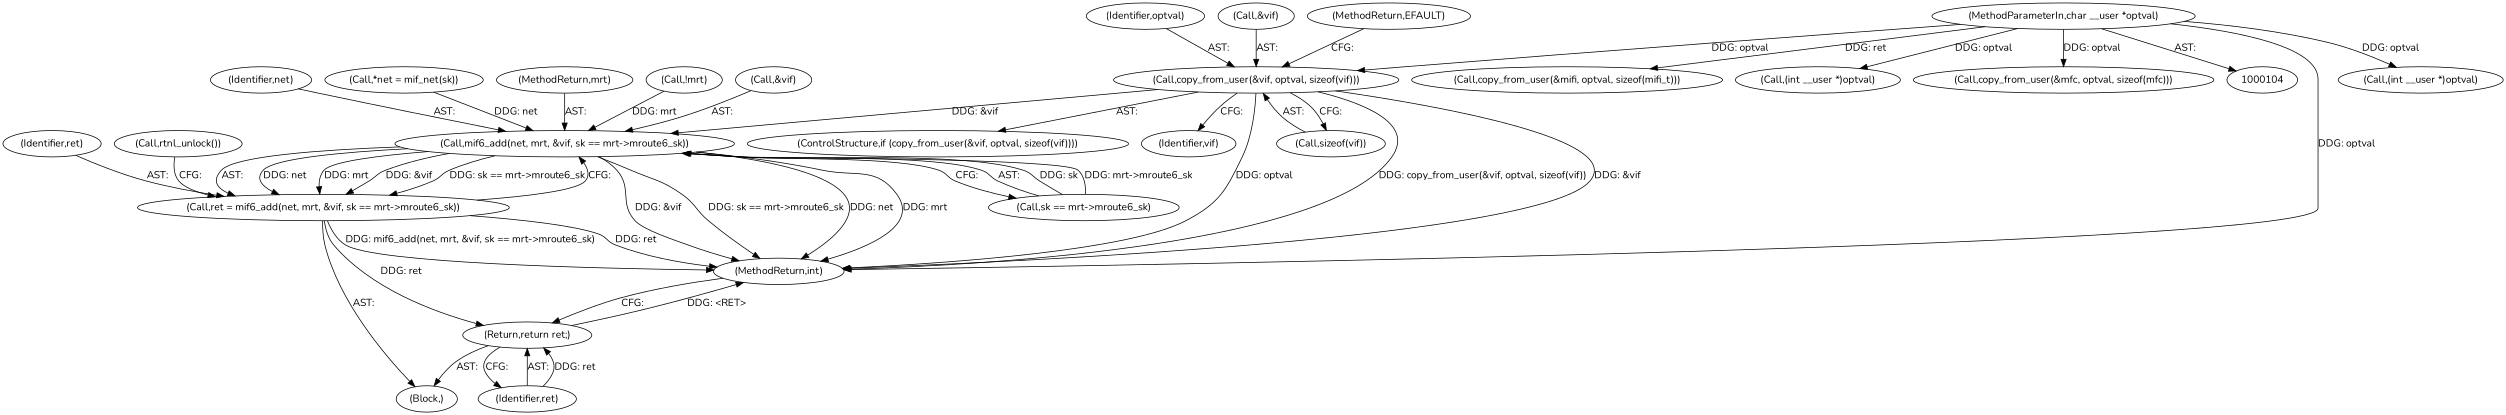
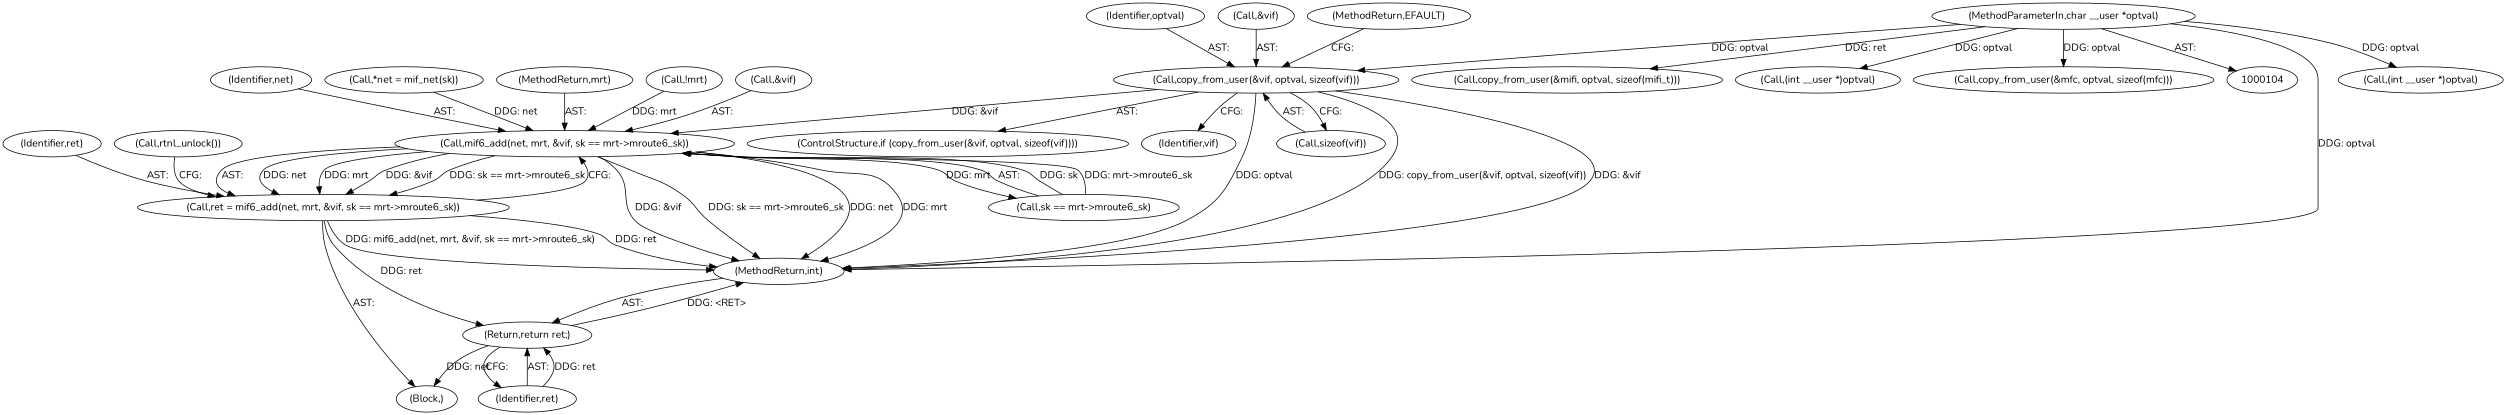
edge "(Call,mif6_add(net, mrt, &vif, sk == mrt->mroute6_sk))" -> "(Call,sk == mrt->mroute6_sk)": label "CFG: " -> "DDG: mrt"
edge "(MethodReturn,int)" -> "(Return,return ret;)": label "CFG: " -> "AST: "
edge "(Return,return ret;)" -> "(Block,)": label "AST: " -> "DDG: net"
